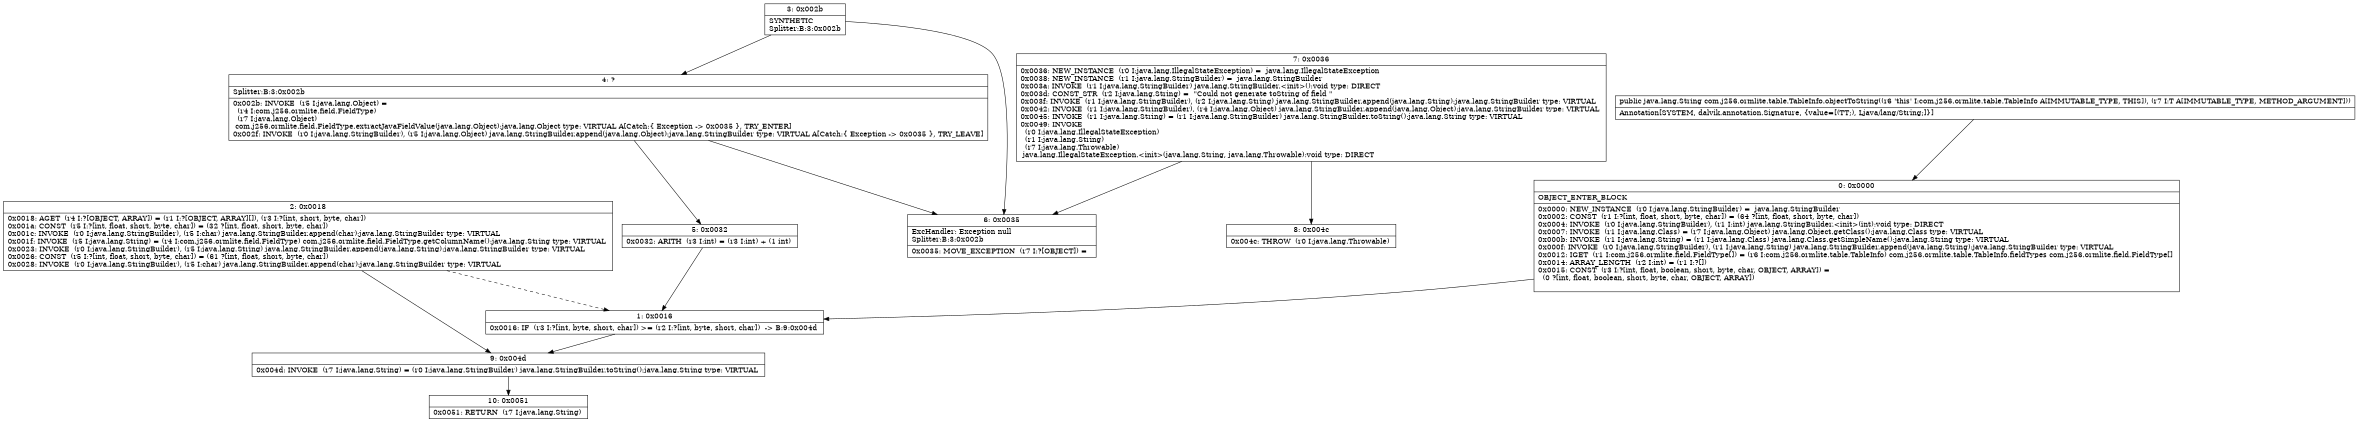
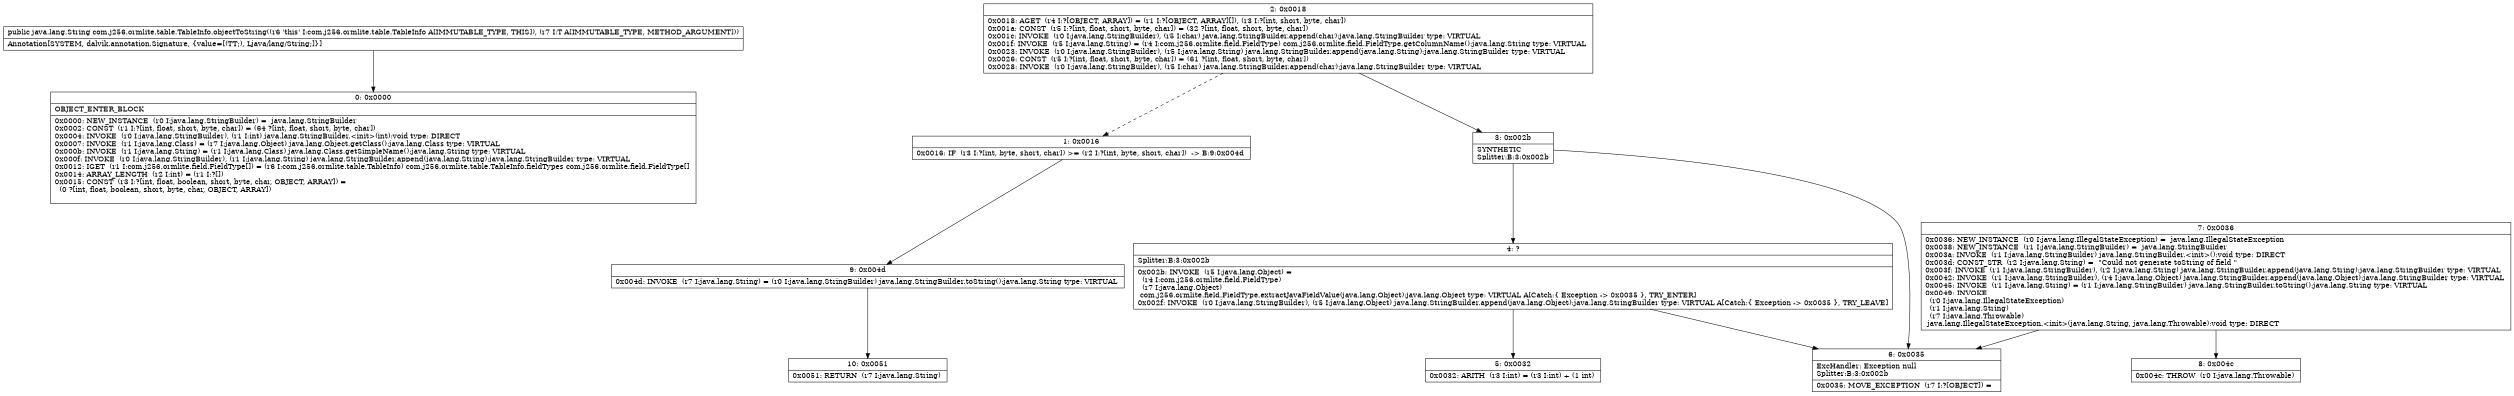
edge "5: 0x0032" -> "1: 0x0016": removed
edge "0: 0x0000" -> "1: 0x0016": removed
edge "2: 0x0018" -> "9: 0x004d": now "2: 0x0018" -> "3: 0x002b"
